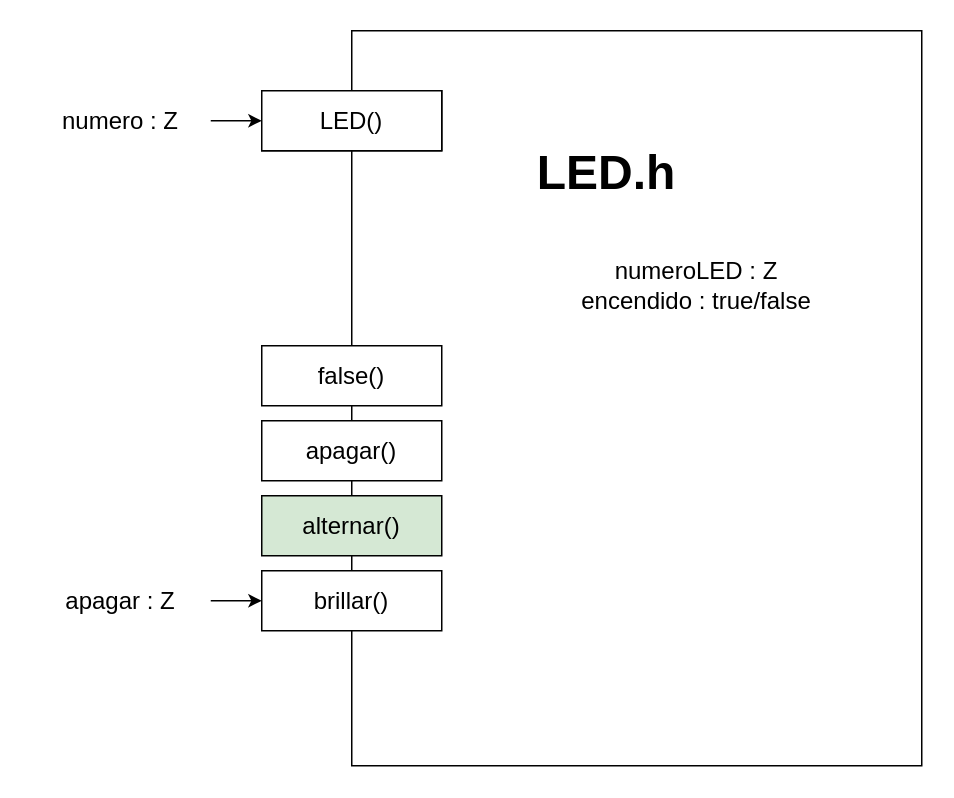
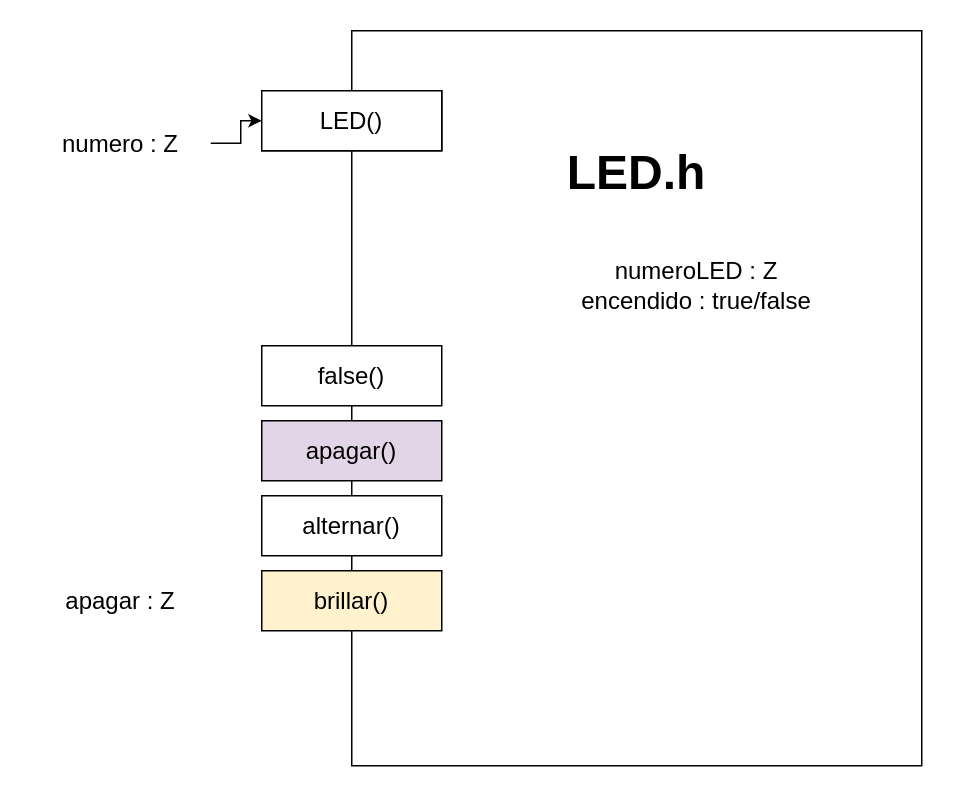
node "numero : Z": moved (121, 121) -> (121, 143)
node "LED.h": moved (607, 173) -> (637, 173)
node "apagar()": fillcolor #ffffff -> #e1d5e7
node "alternar()": fillcolor #d5e8d4 -> #ffffff
edge "apagar : Z" -> "brillar()": removed
node "brillar()": fillcolor #ffffff -> #fff2cc
